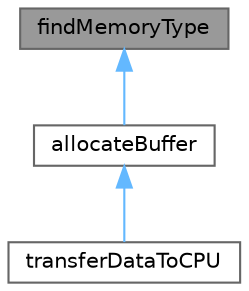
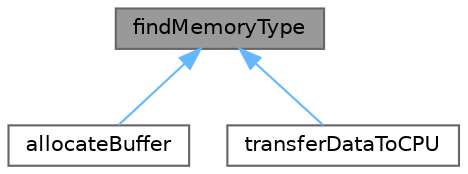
edge "transferDataToCPU" -> "allocateBuffer": now "transferDataToCPU" -> "findMemoryType"
